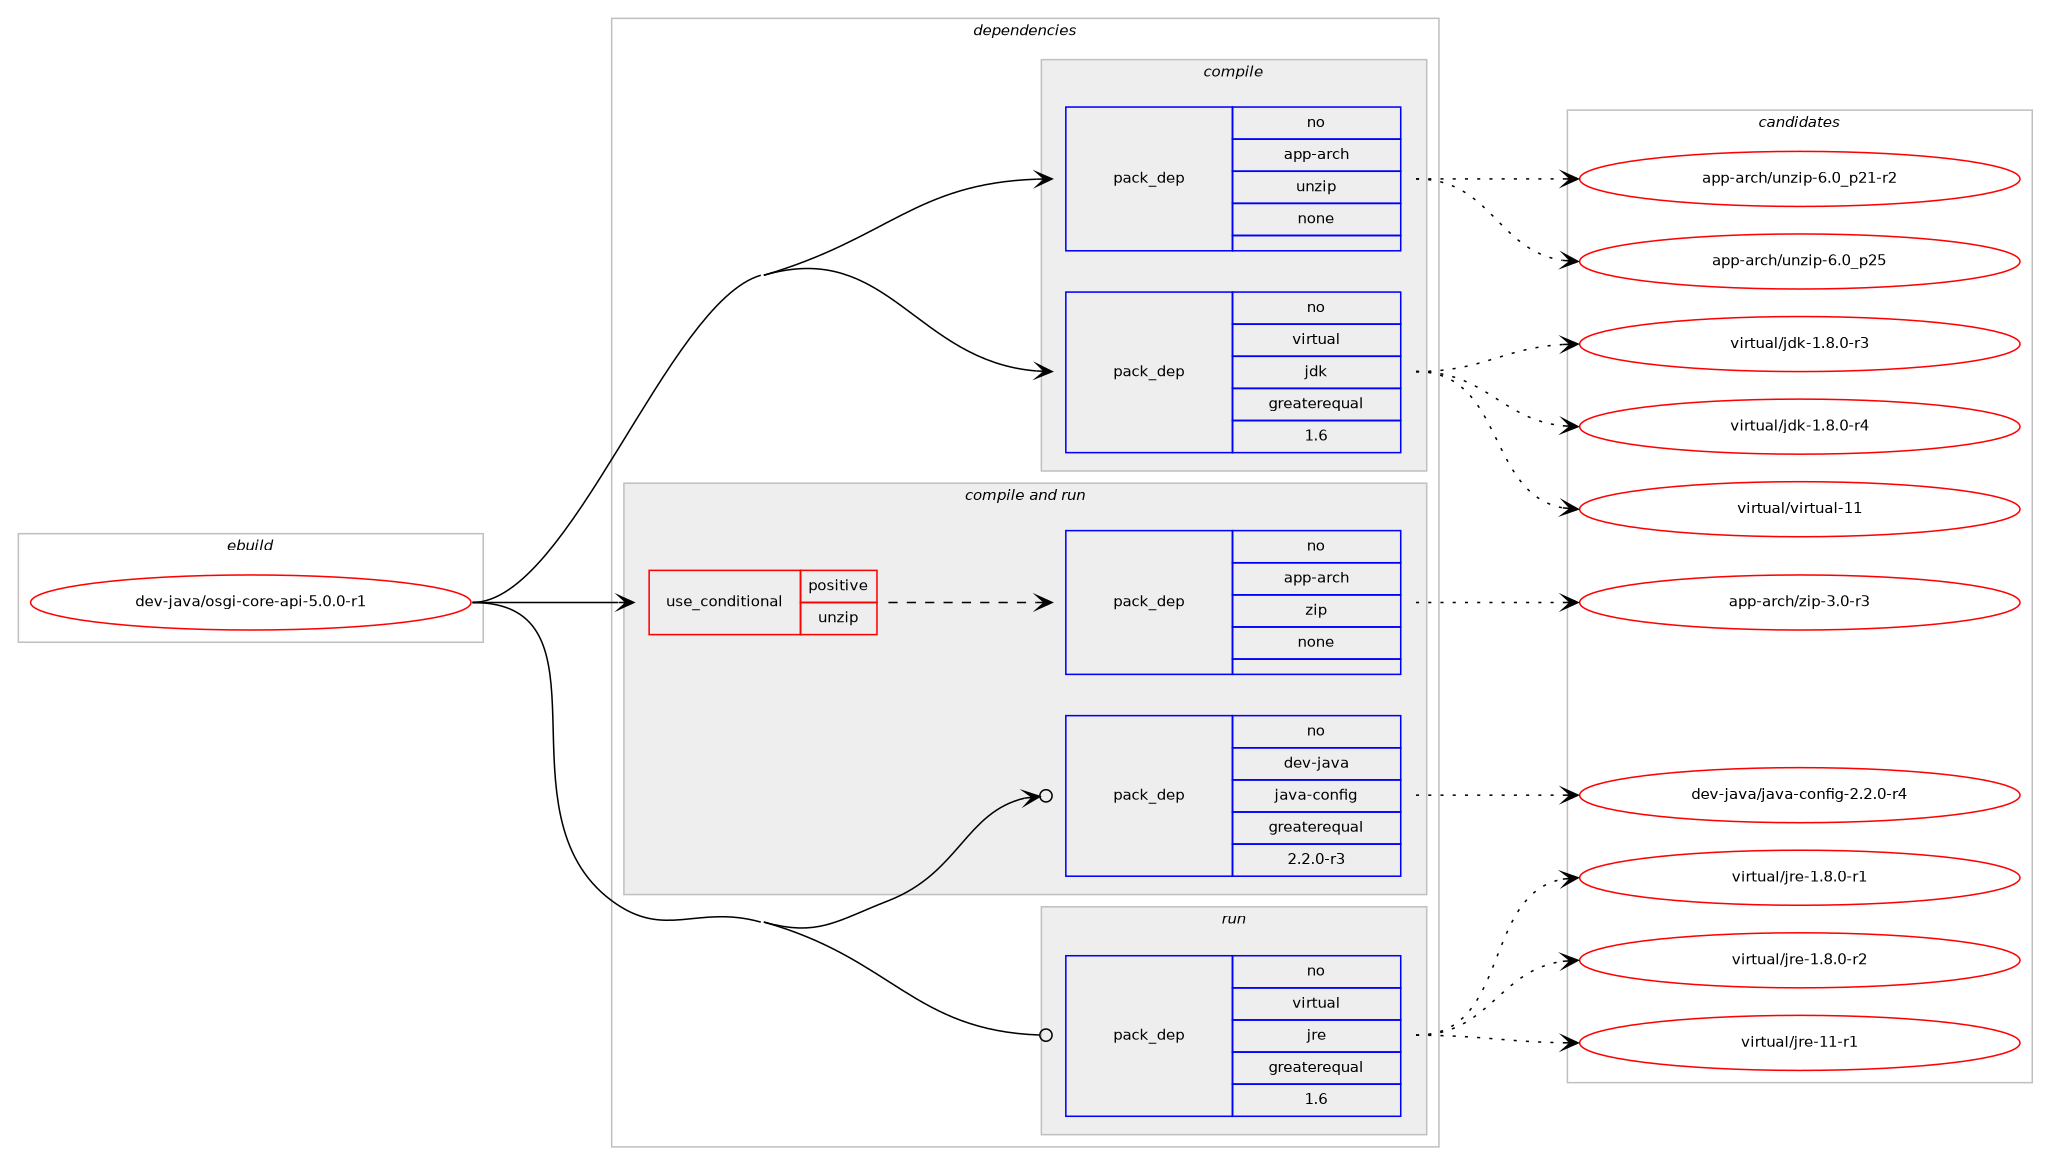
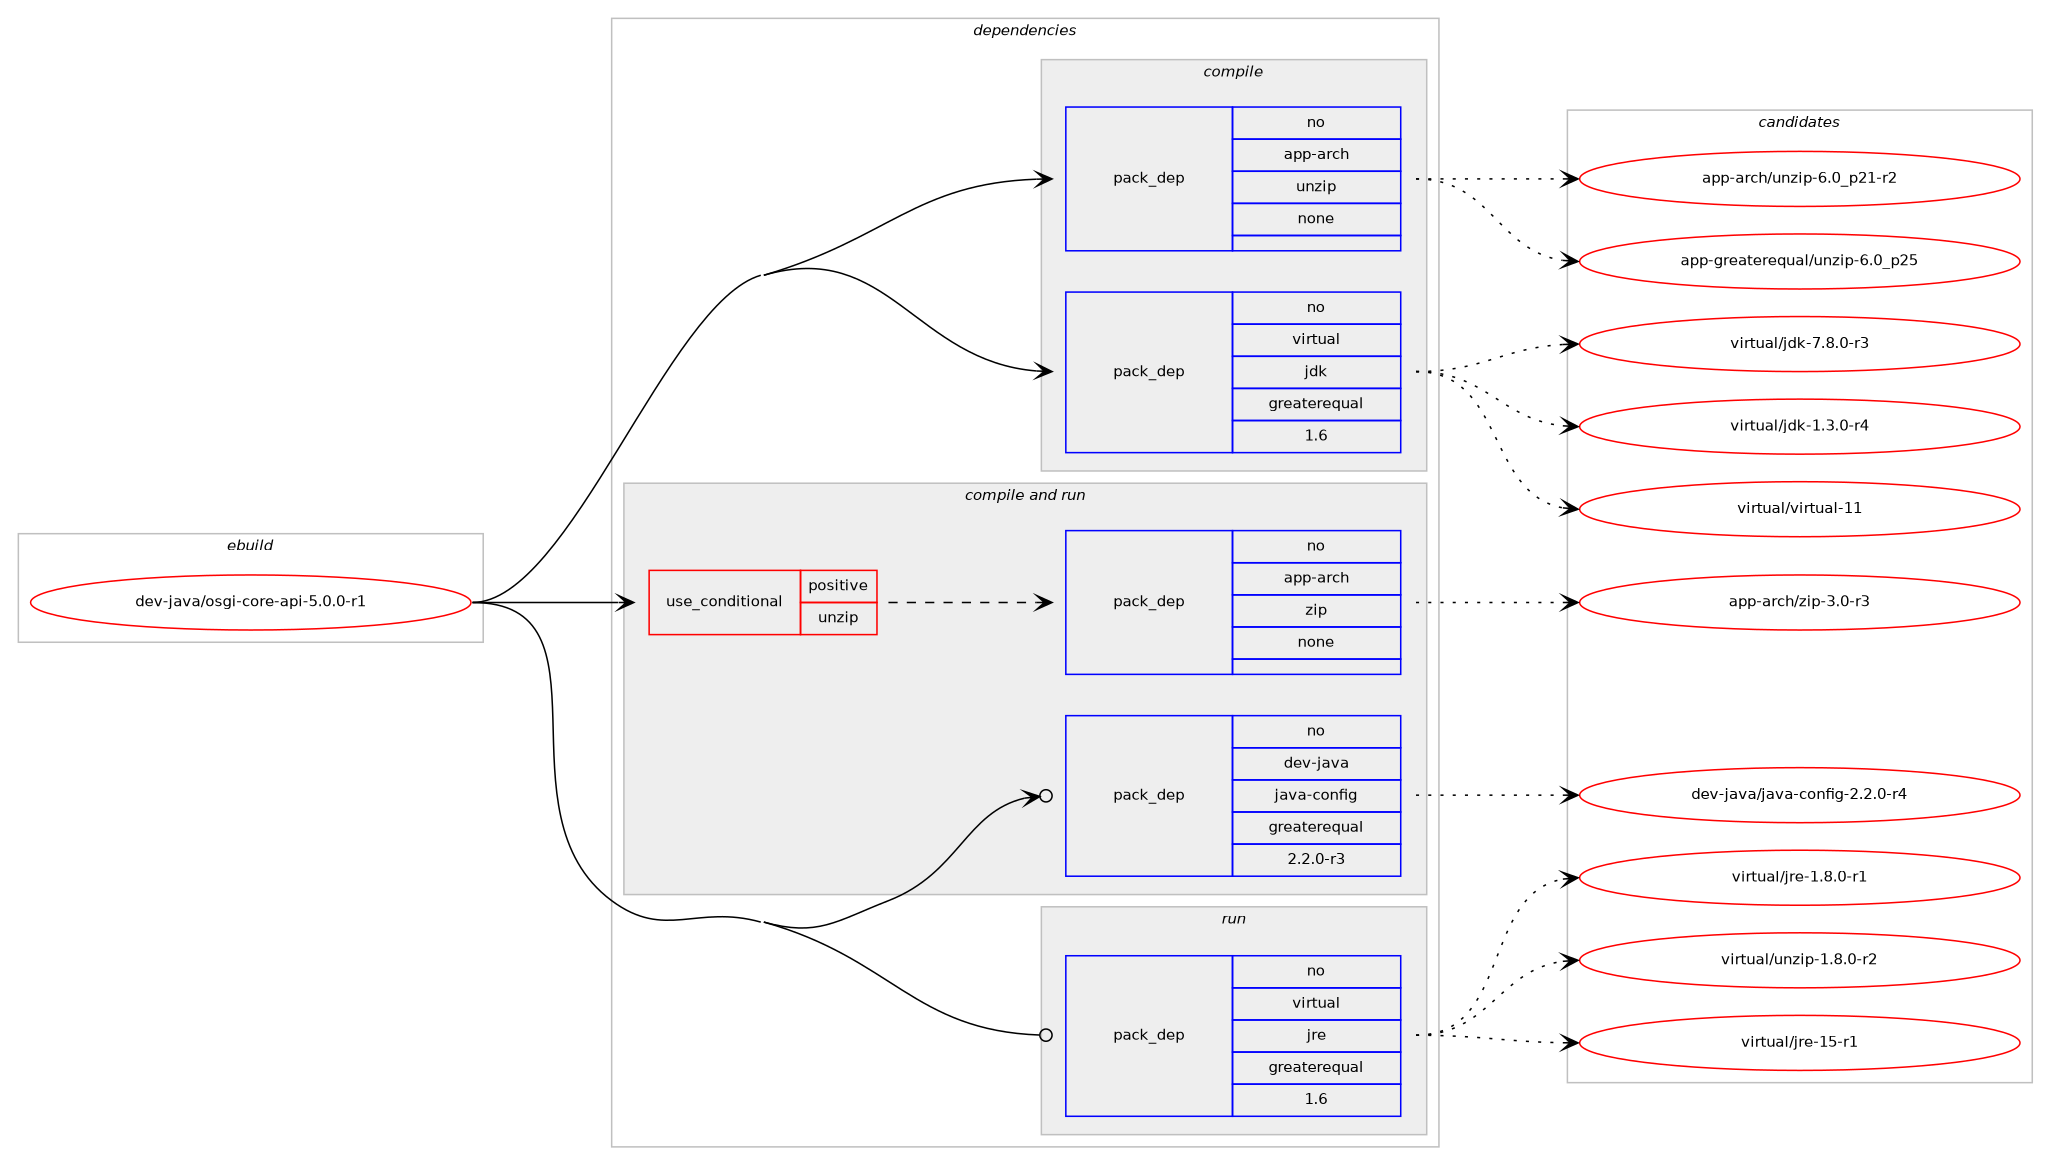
node "app-arch/unzip-6.0_p25": label "app-arch/unzip-6.0_p25" -> "app-greaterequal/unzip-6.0_p25"
node "virtual/jdk-1.8.0-r3": label "virtual/jdk-1.8.0-r3" -> "virtual/jdk-7.8.0-r3"
node "virtual/jdk-1.8.0-r4": label "virtual/jdk-1.8.0-r4" -> "virtual/jdk-1.3.0-r4"
node "virtual/jre-1.8.0-r2": label "virtual/jre-1.8.0-r2" -> "virtual/unzip-1.8.0-r2"
node "virtual/jre-11-r1": label "virtual/jre-11-r1" -> "virtual/jre-15-r1"
